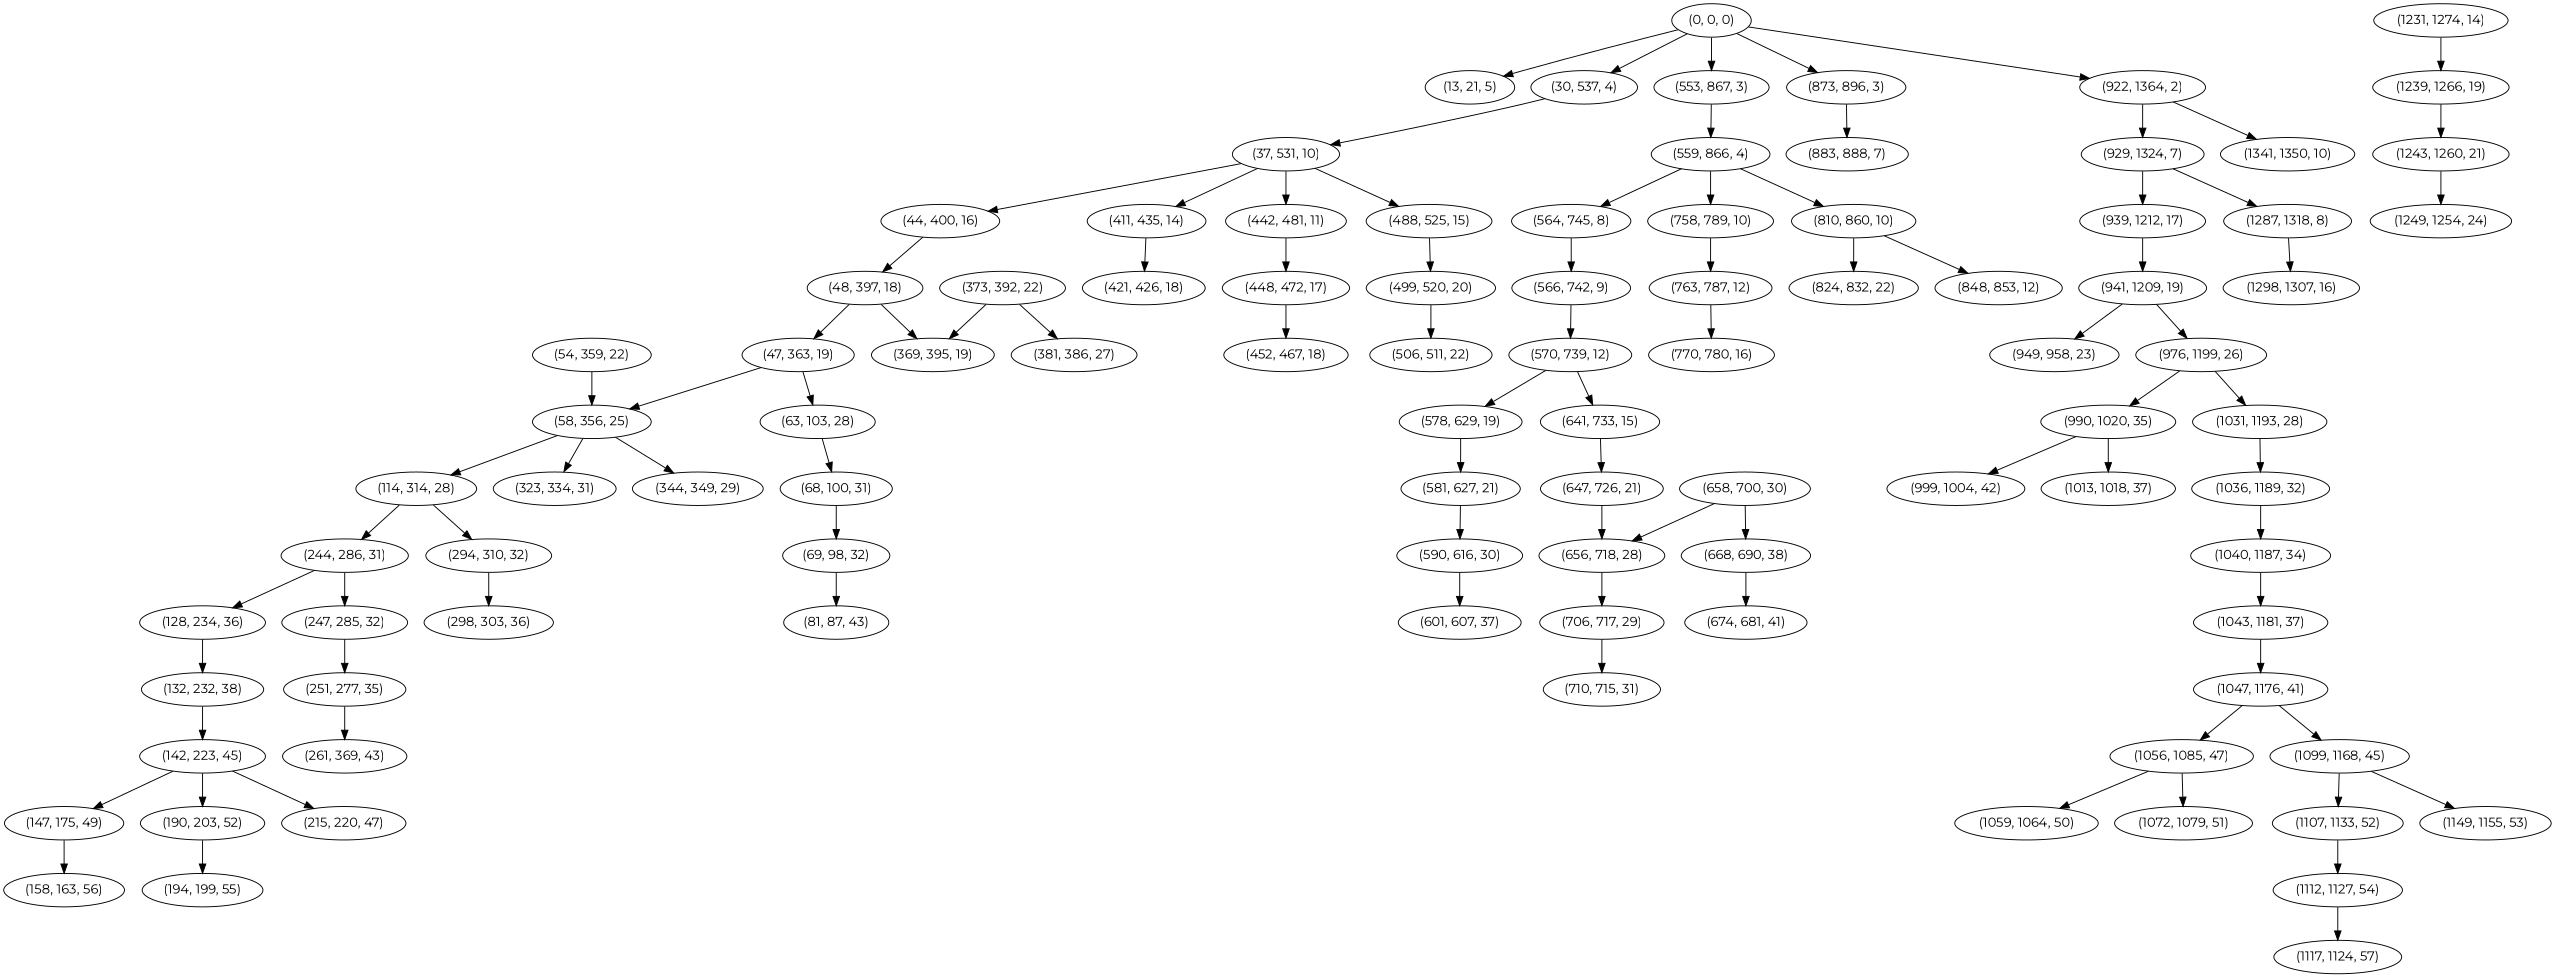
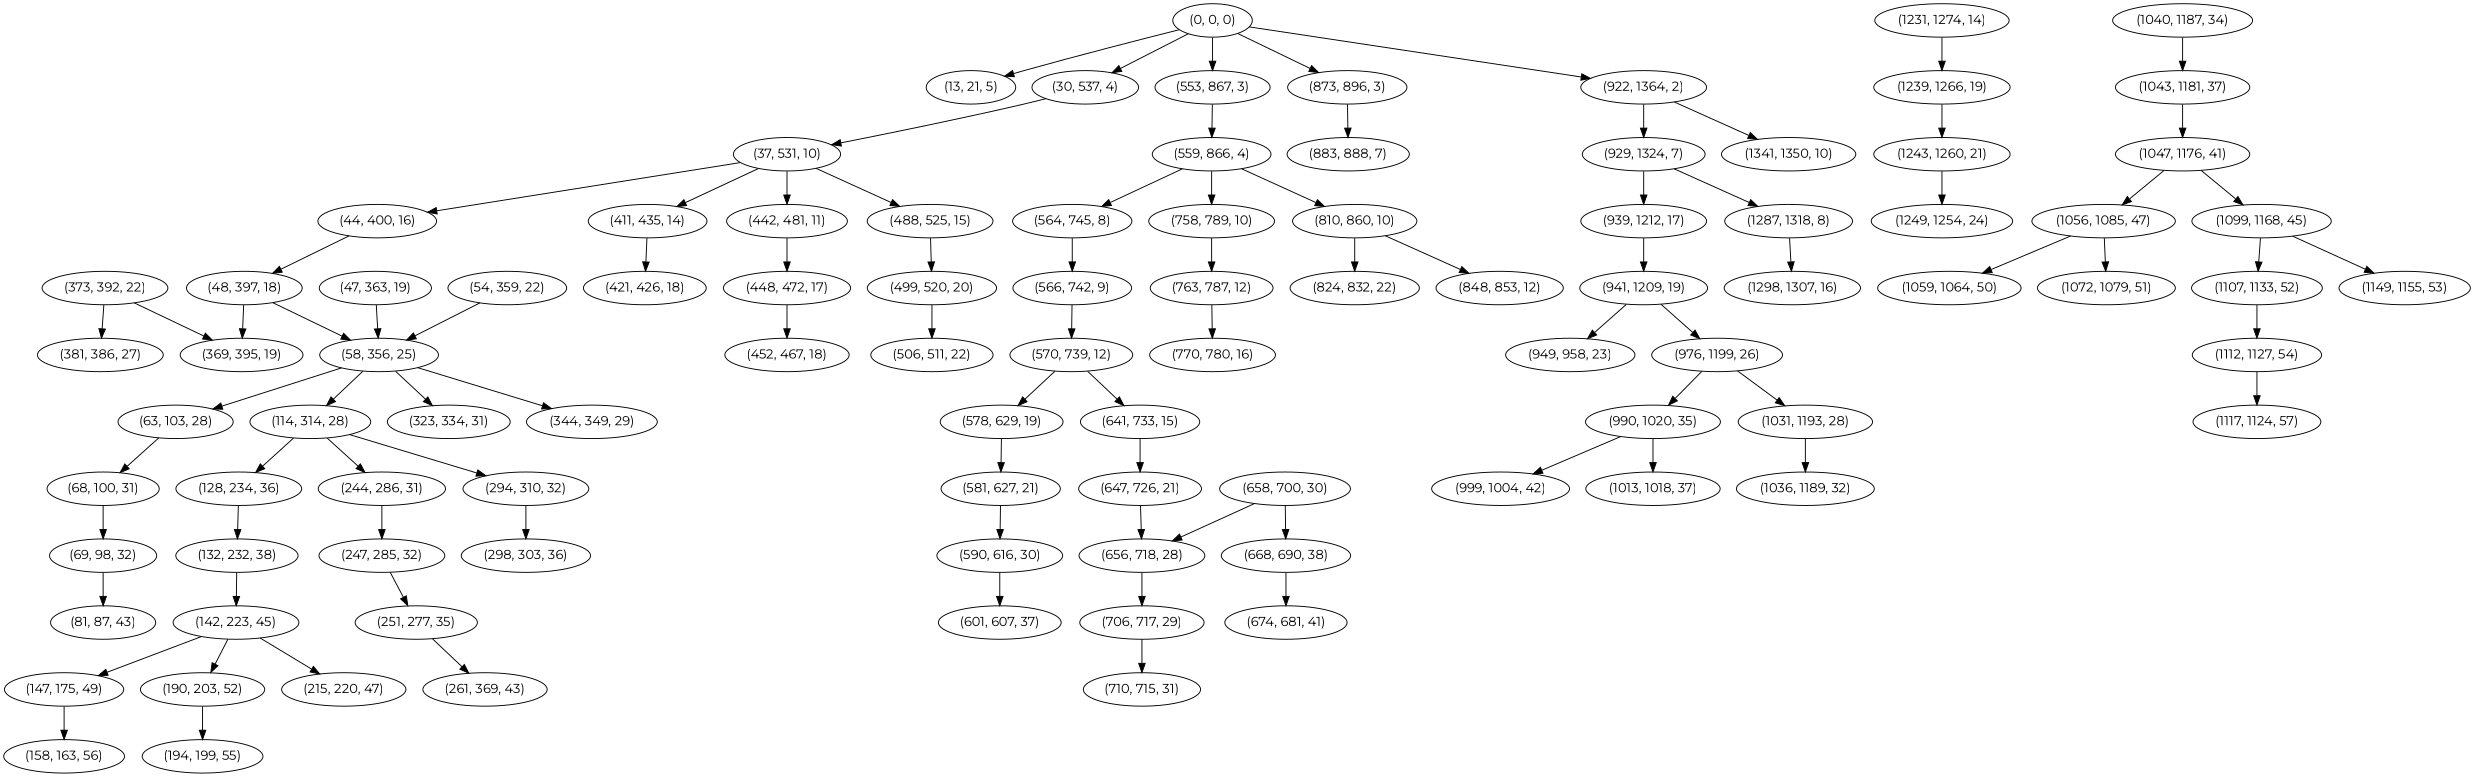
edge "(48, 397, 18)" -> "(47, 363, 19)": now "(48, 397, 18)" -> "(58, 356, 25)"
edge "(47, 363, 19)" -> "(63, 103, 28)": now "(58, 356, 25)" -> "(63, 103, 28)"
edge "(1036, 1189, 32)" -> "(1040, 1187, 34)": removed
edge "(244, 286, 31)" -> "(128, 234, 36)": now "(114, 314, 28)" -> "(128, 234, 36)"
